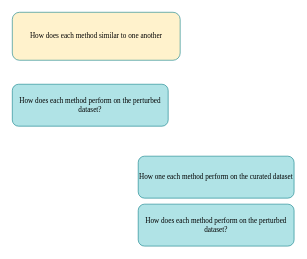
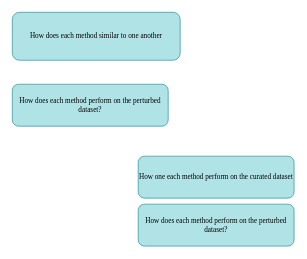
node "How does each method similar to one another": fillcolor #fff2cc -> #b0e3e6
